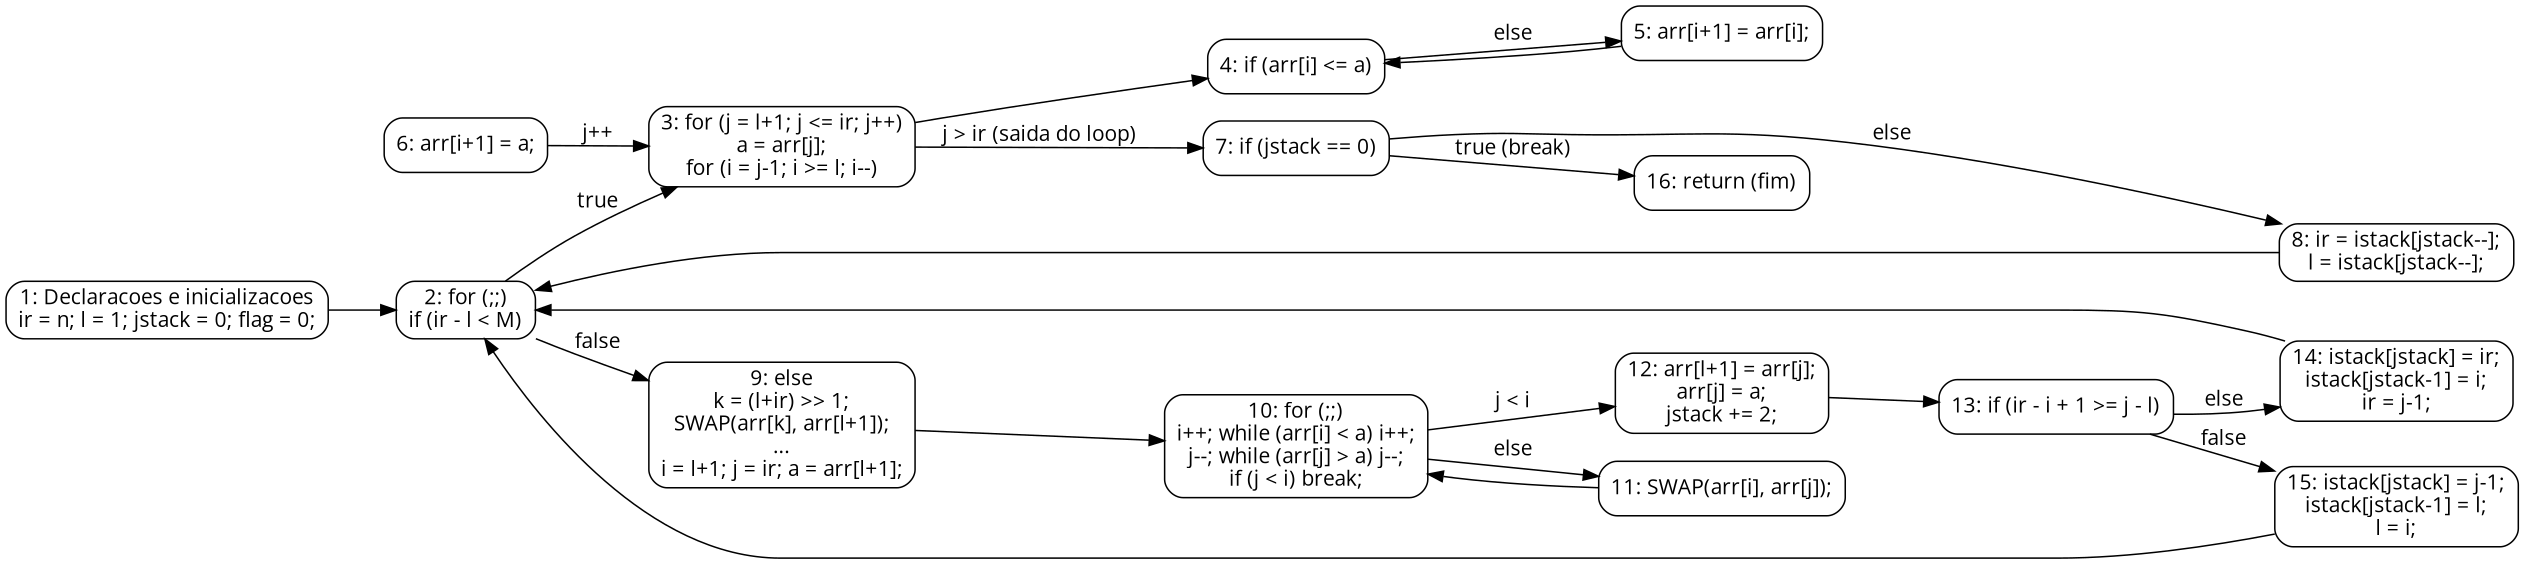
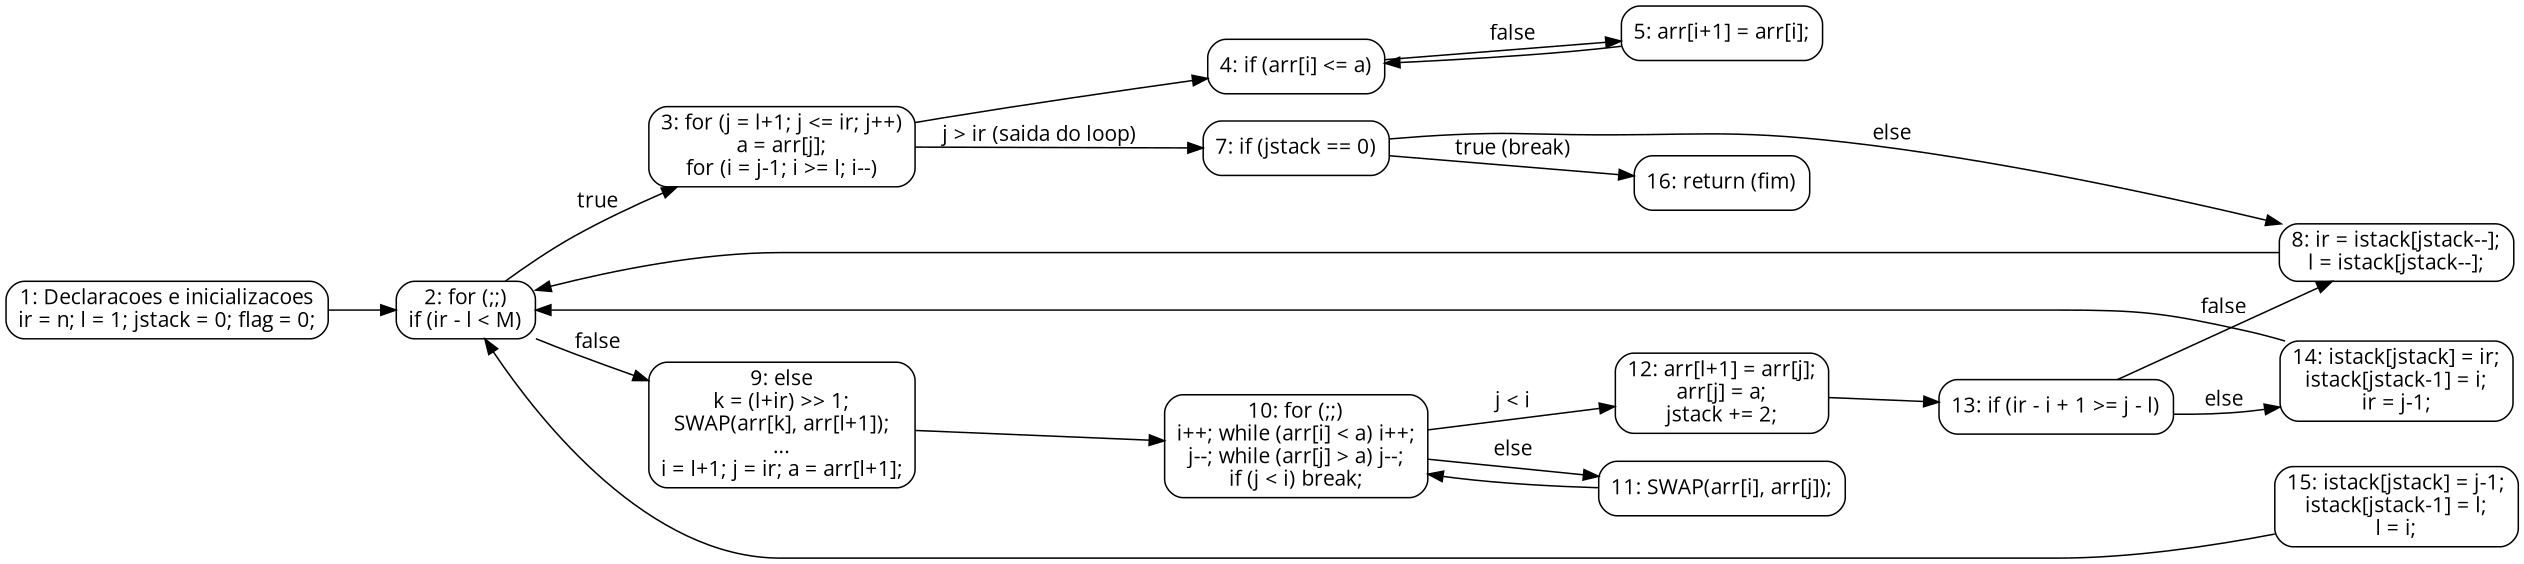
edge "4: if (arr[i] <= a)" -> "5: arr[i+1] = arr[i];": label "else" -> "false"
node "6: arr[i+1] = a;": removed
edge "13: if (ir - i + 1 >= j - l)" -> "15: istack[jstack] = j-1; istack[jstack-1] = l; l = i;": now "13: if (ir - i + 1 >= j - l)" -> "8: ir = istack[jstack--]; l = istack[jstack--];"
